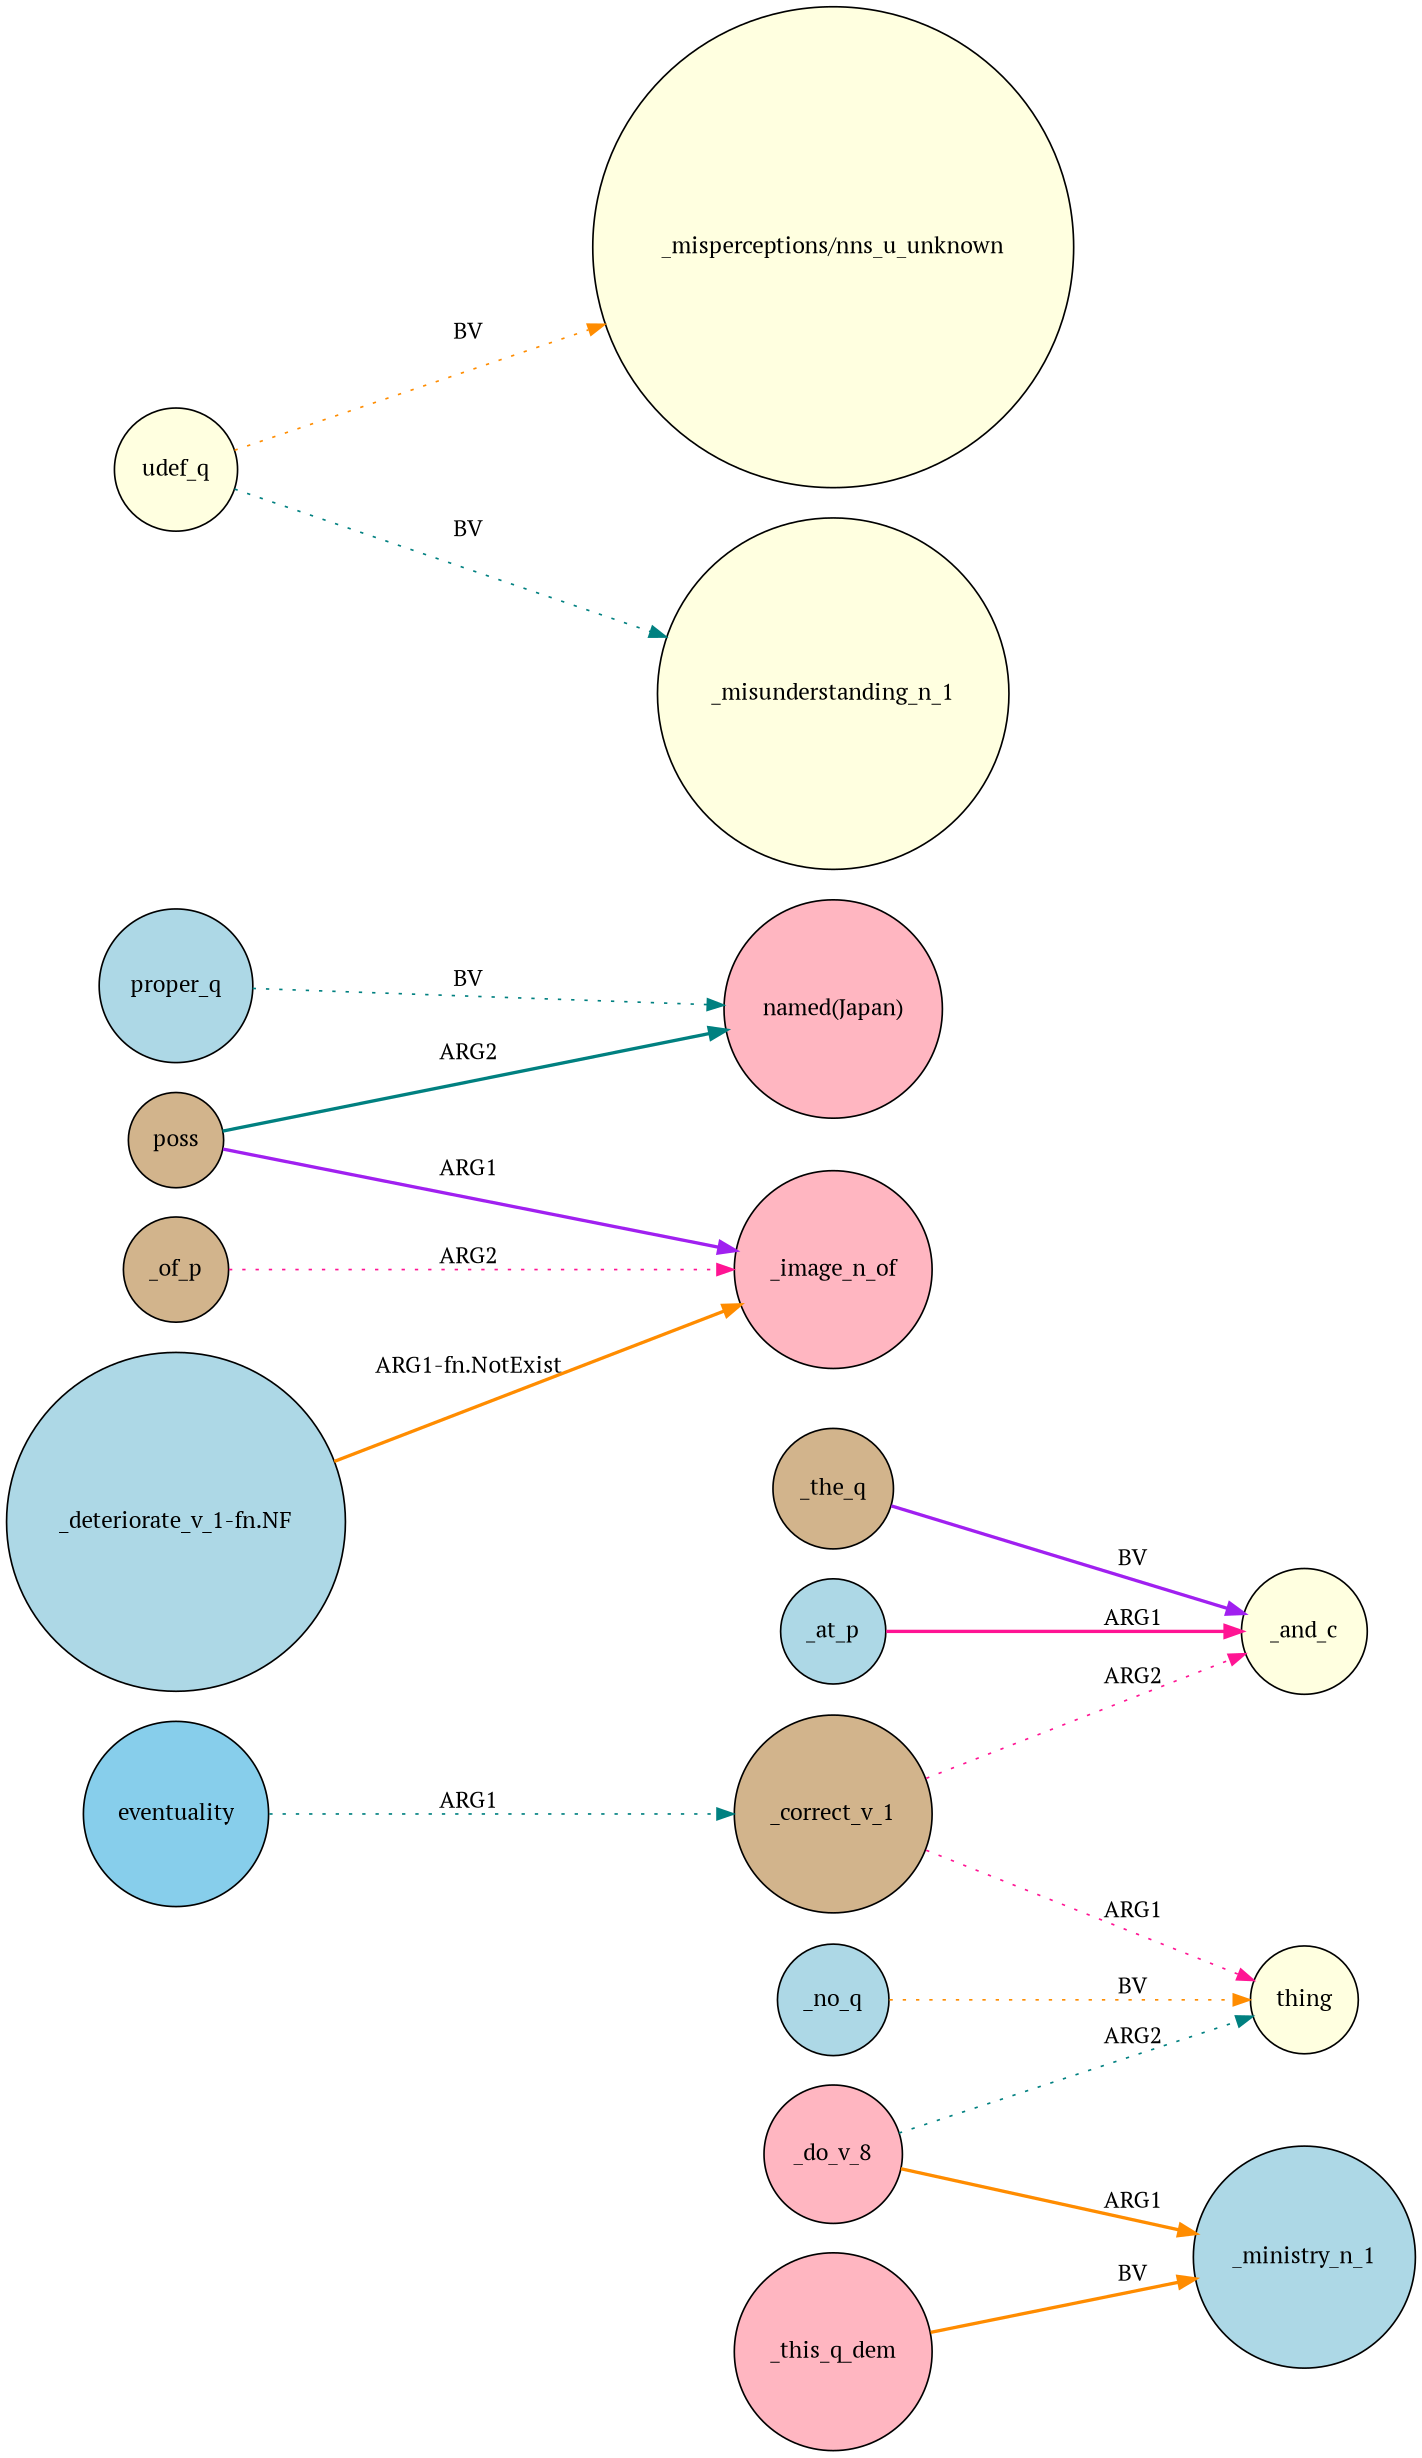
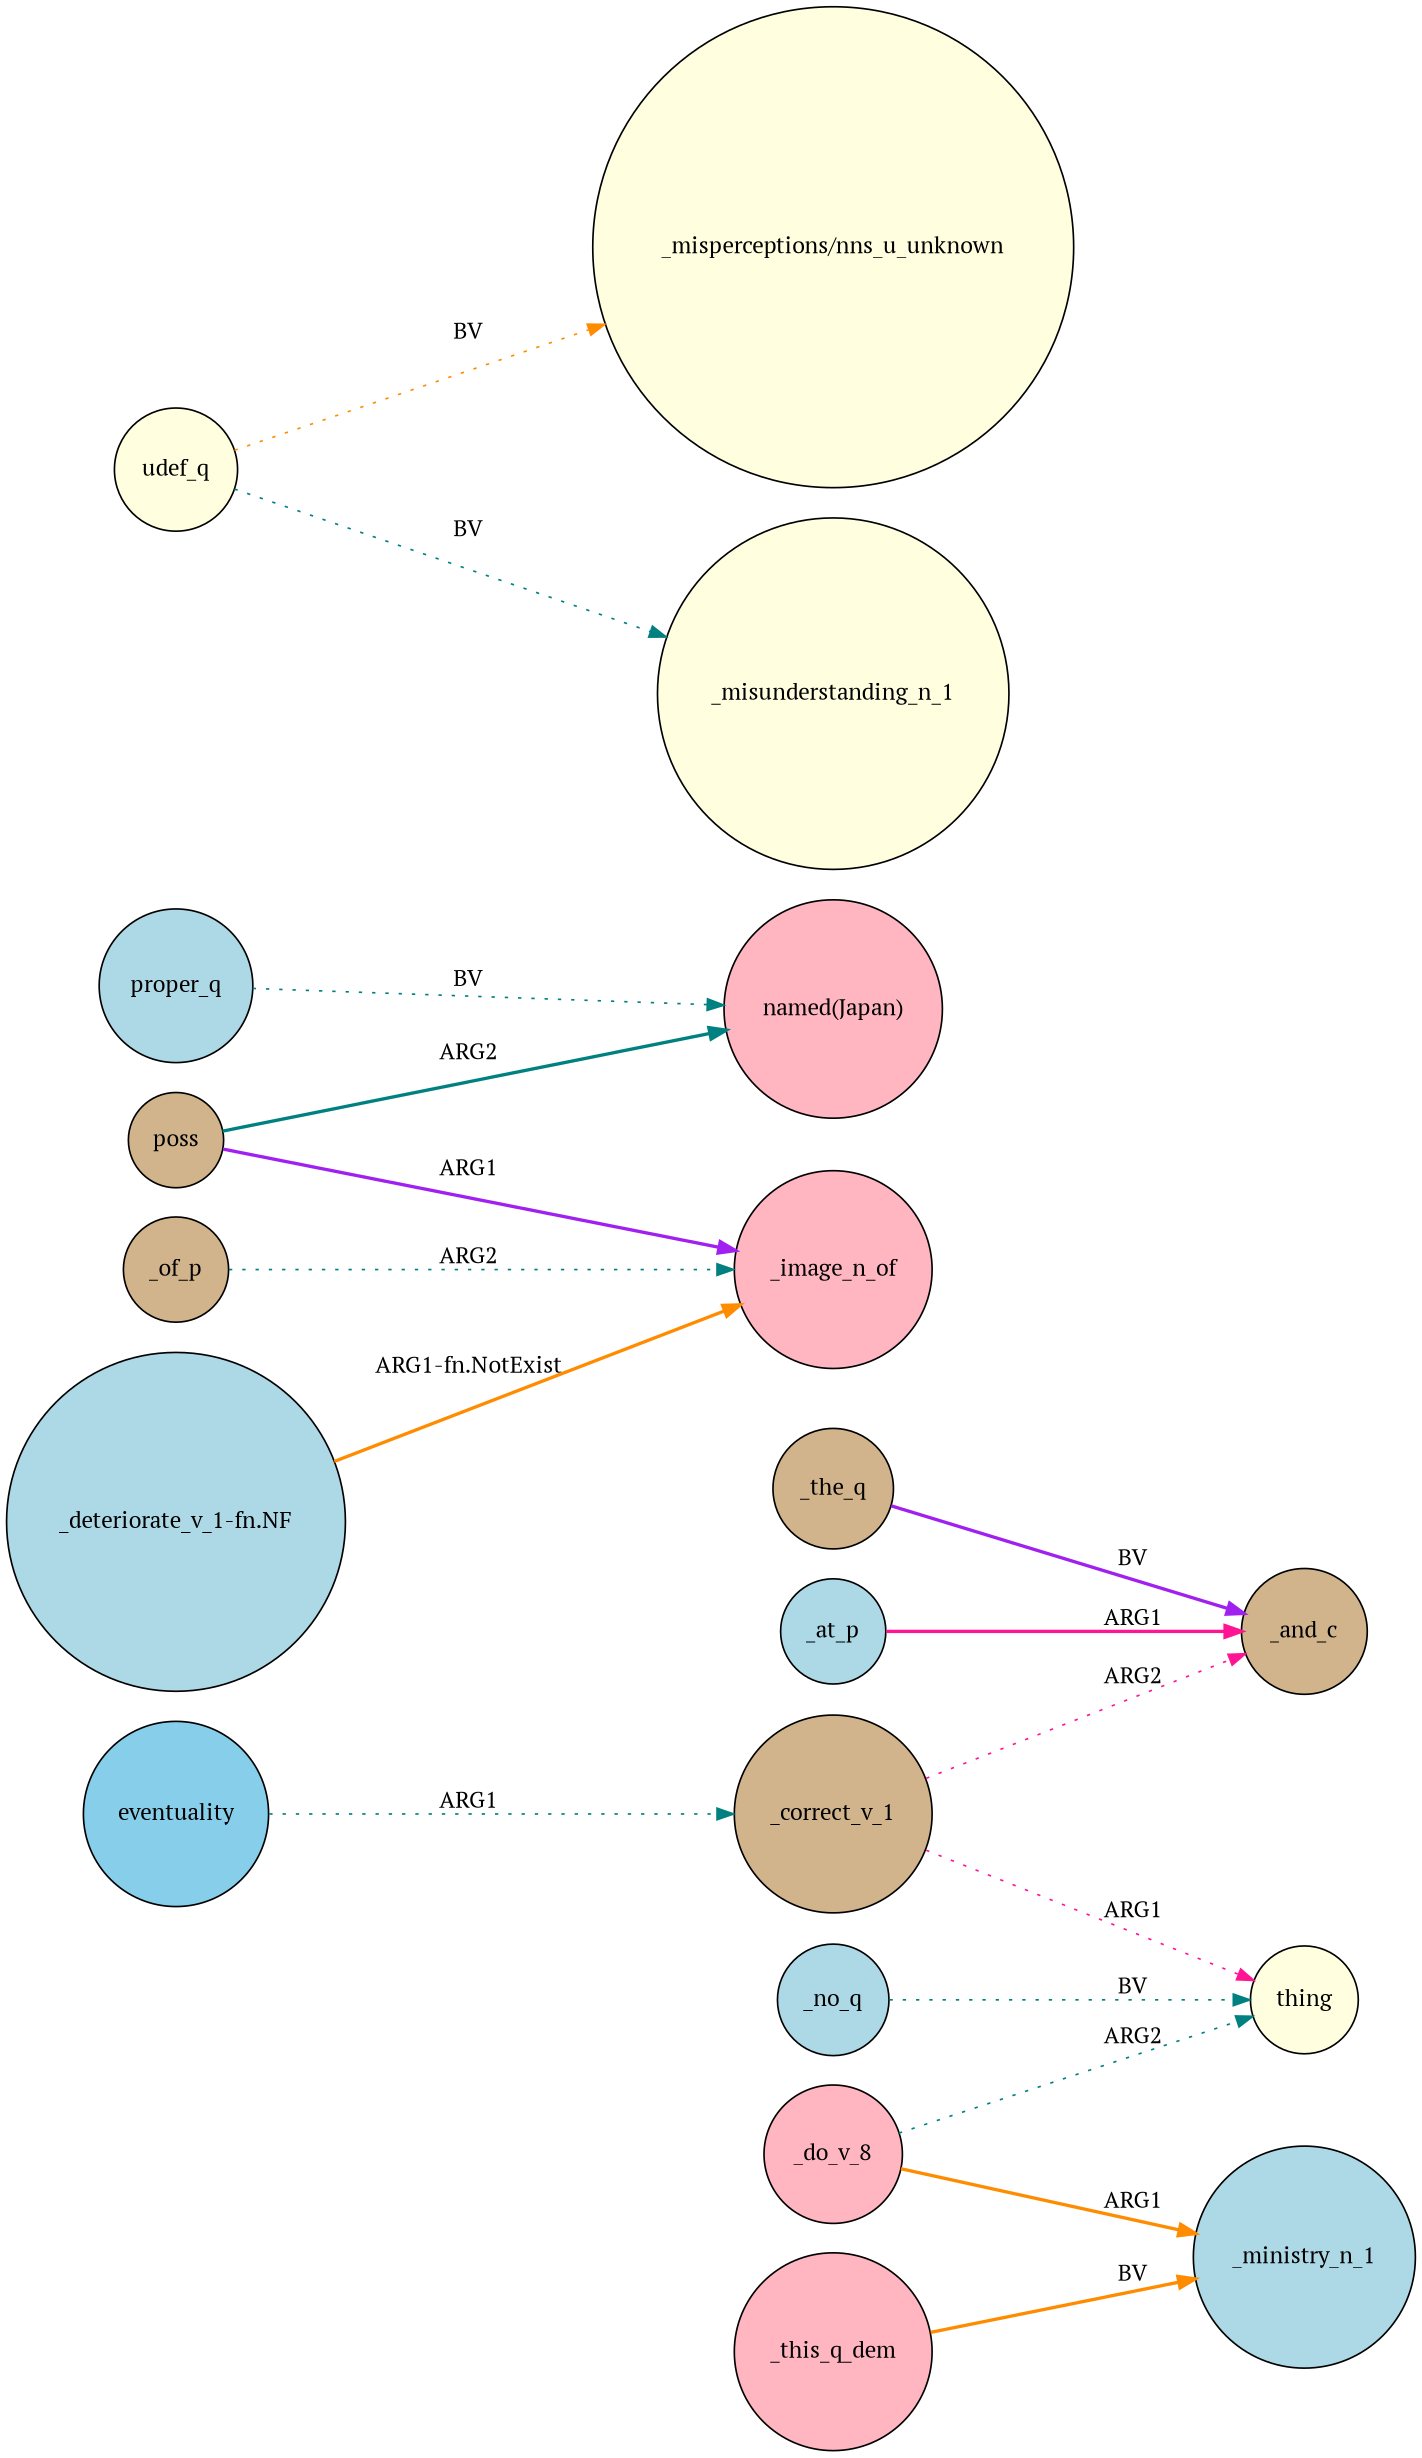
edge "_of_p" -> "_image_n_of": color deeppink -> teal
node "_and_c": fillcolor lightyellow -> tan
edge "_no_q" -> "thing": color darkorange -> teal
